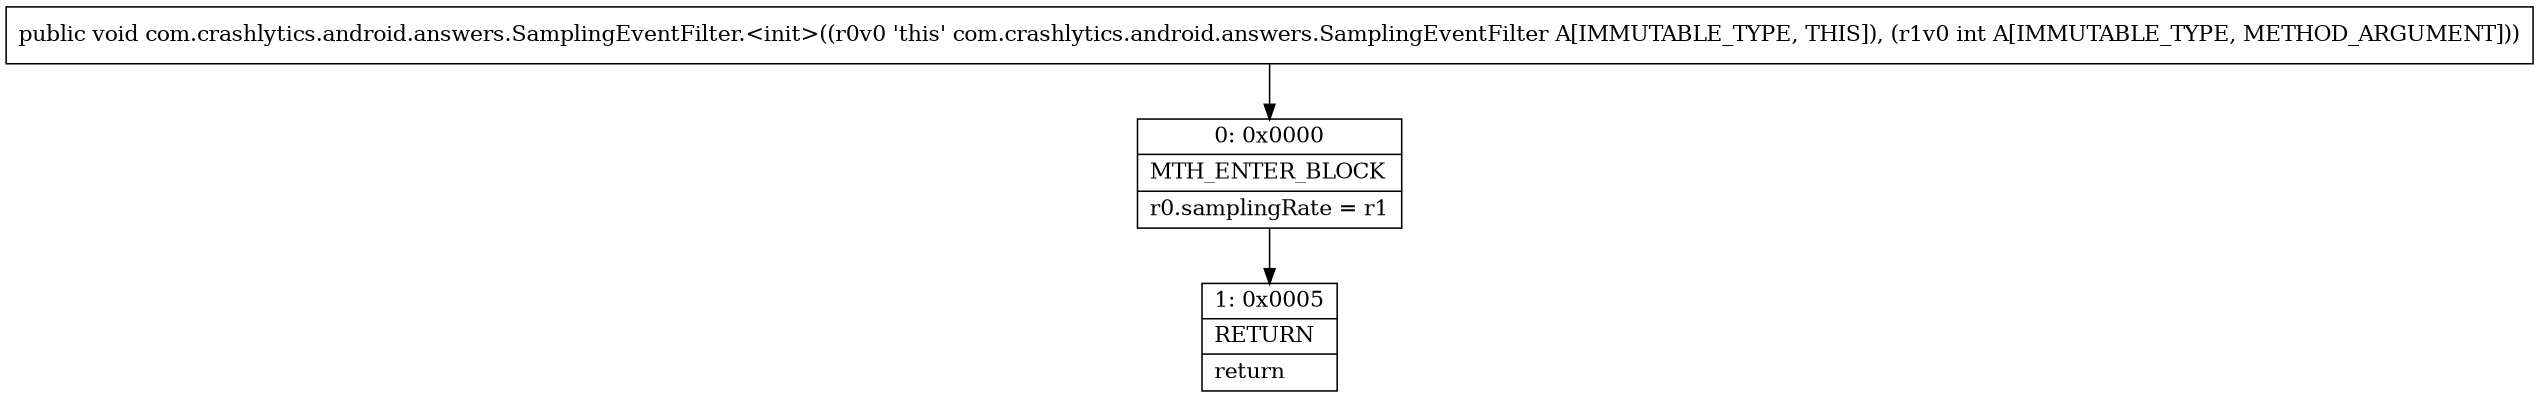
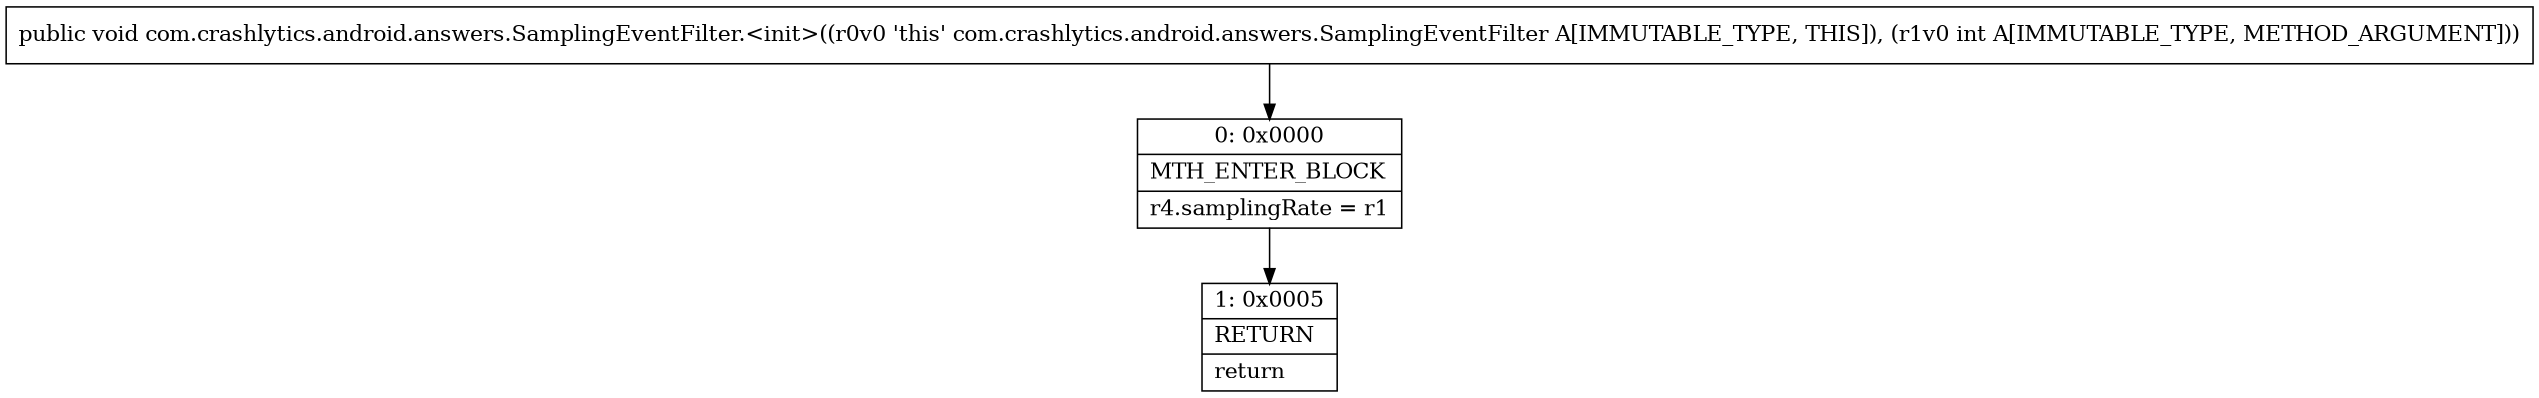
node "0: 0x0000": text "r0.samplingRate = r1" -> "r4.samplingRate = r1"
